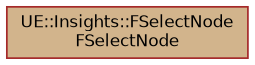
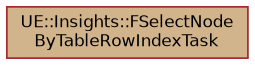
node "UE::Insights::FSelectNode FSelectNode": label "UE::Insights::FSelectNode FSelectNode" -> "UE::Insights::FSelectNode ByTableRowIndexTask"
